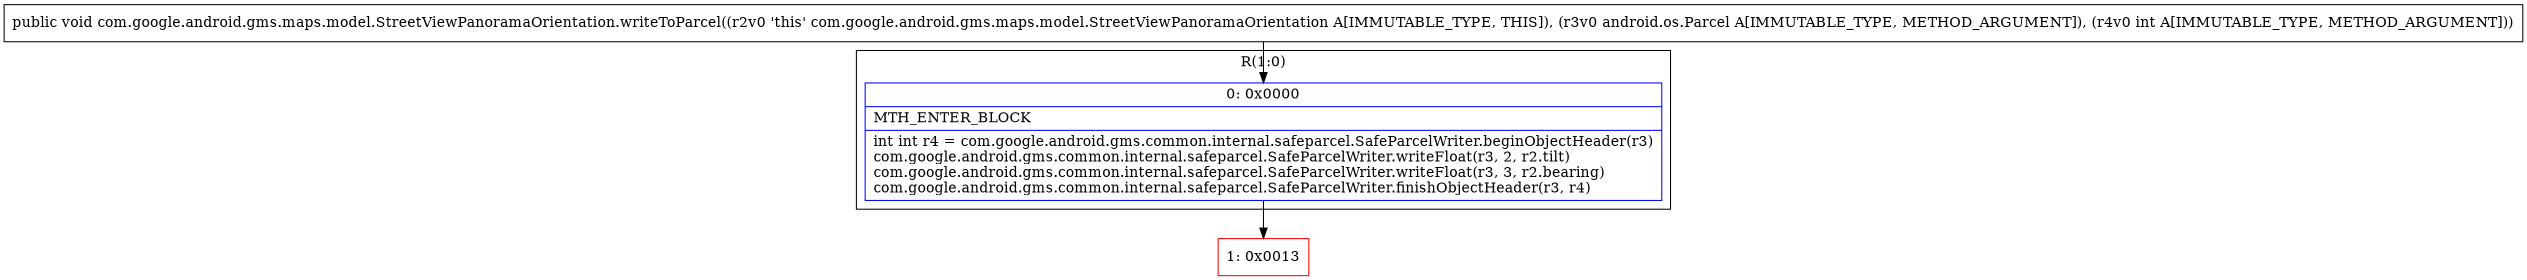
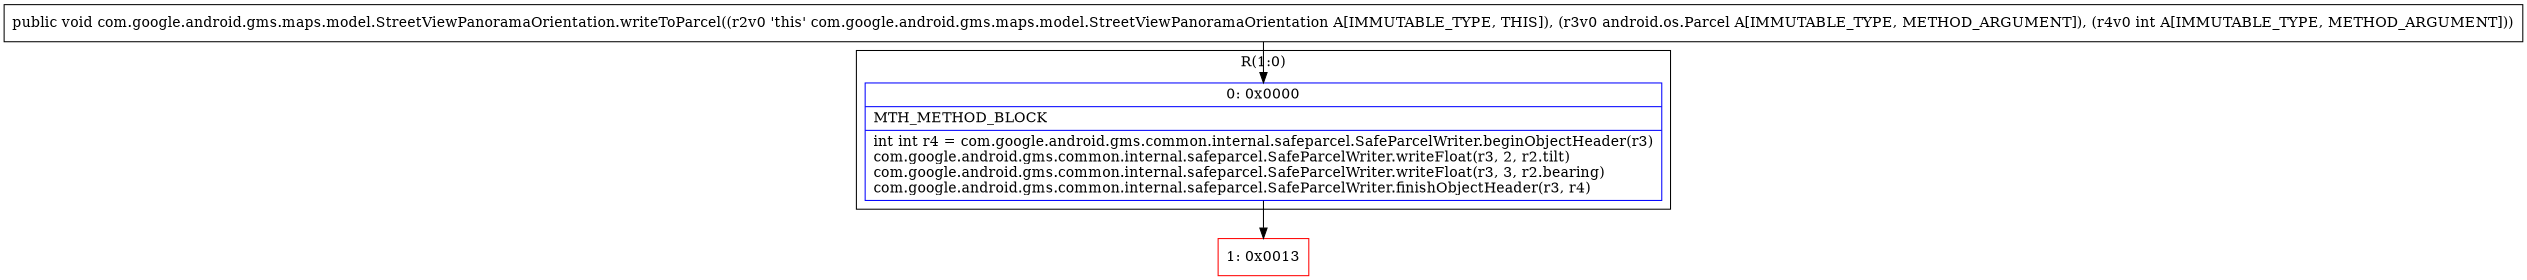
node "0: 0x0000": text "MTH_ENTER_BLOCK" -> "MTH_METHOD_BLOCK"
